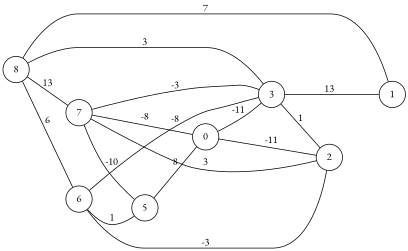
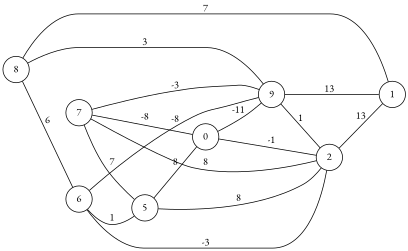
edge "8" -- "7": removed, label "13"
node "3": label "3" -> "9"
edge "1" -- "2": added, label "13"
edge "0" -- "2": label "-11" -> "-1"
edge "7" -- "5": label "-10" -> "7"
edge "7" -- "2": label "3" -> "8"
edge "2" -- "5": added, label "8"
